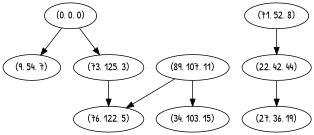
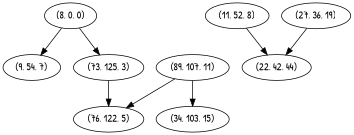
node "(0, 0, 0)": label "(0, 0, 0)" -> "(8, 0, 0)"
node "(71, 52, 8)": label "(71, 52, 8)" -> "(11, 52, 8)"
edge "(22, 42, 44)" -> "(27, 36, 19)": reversed
